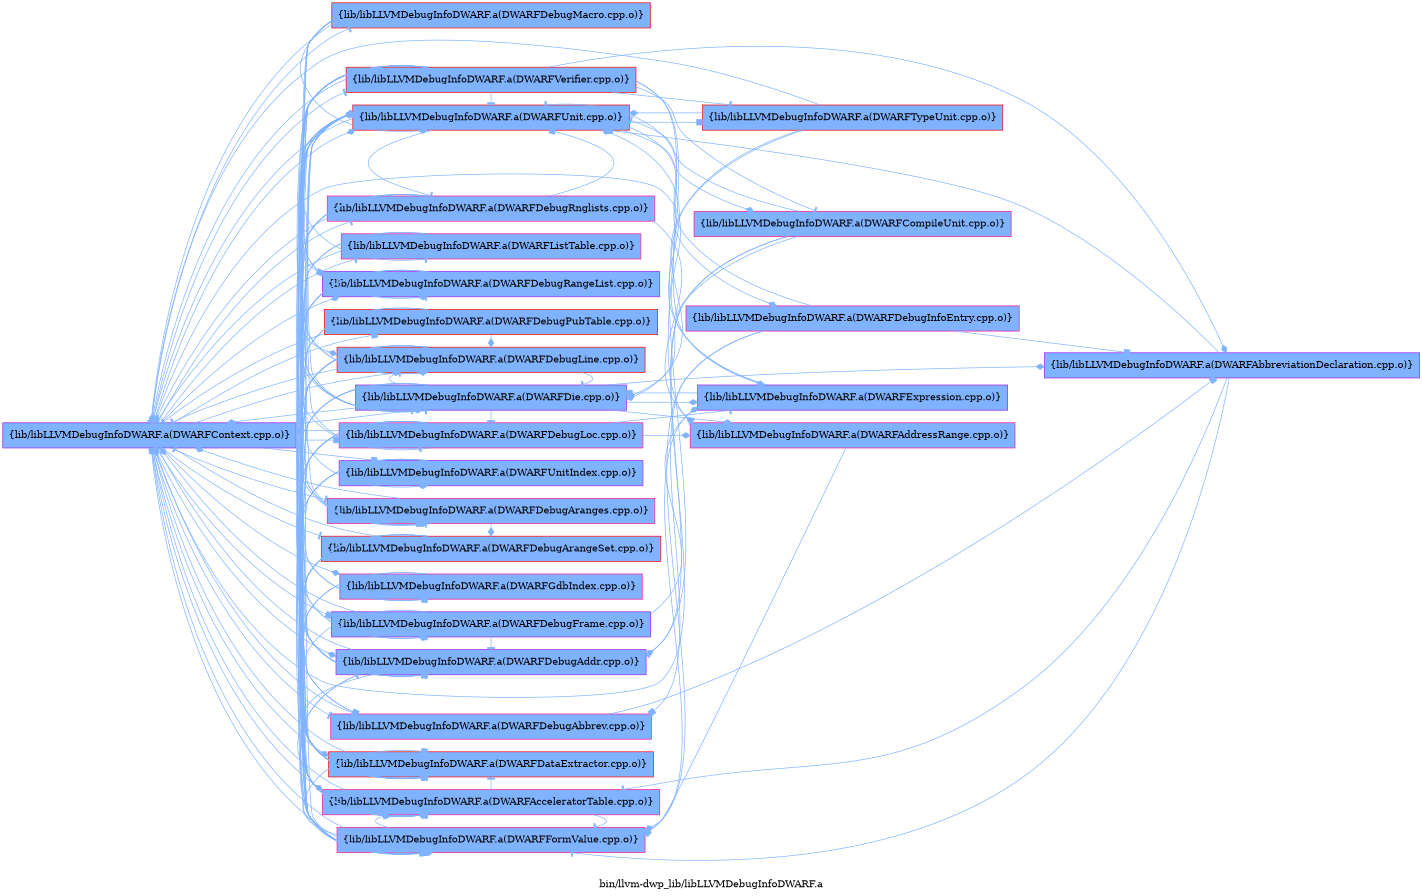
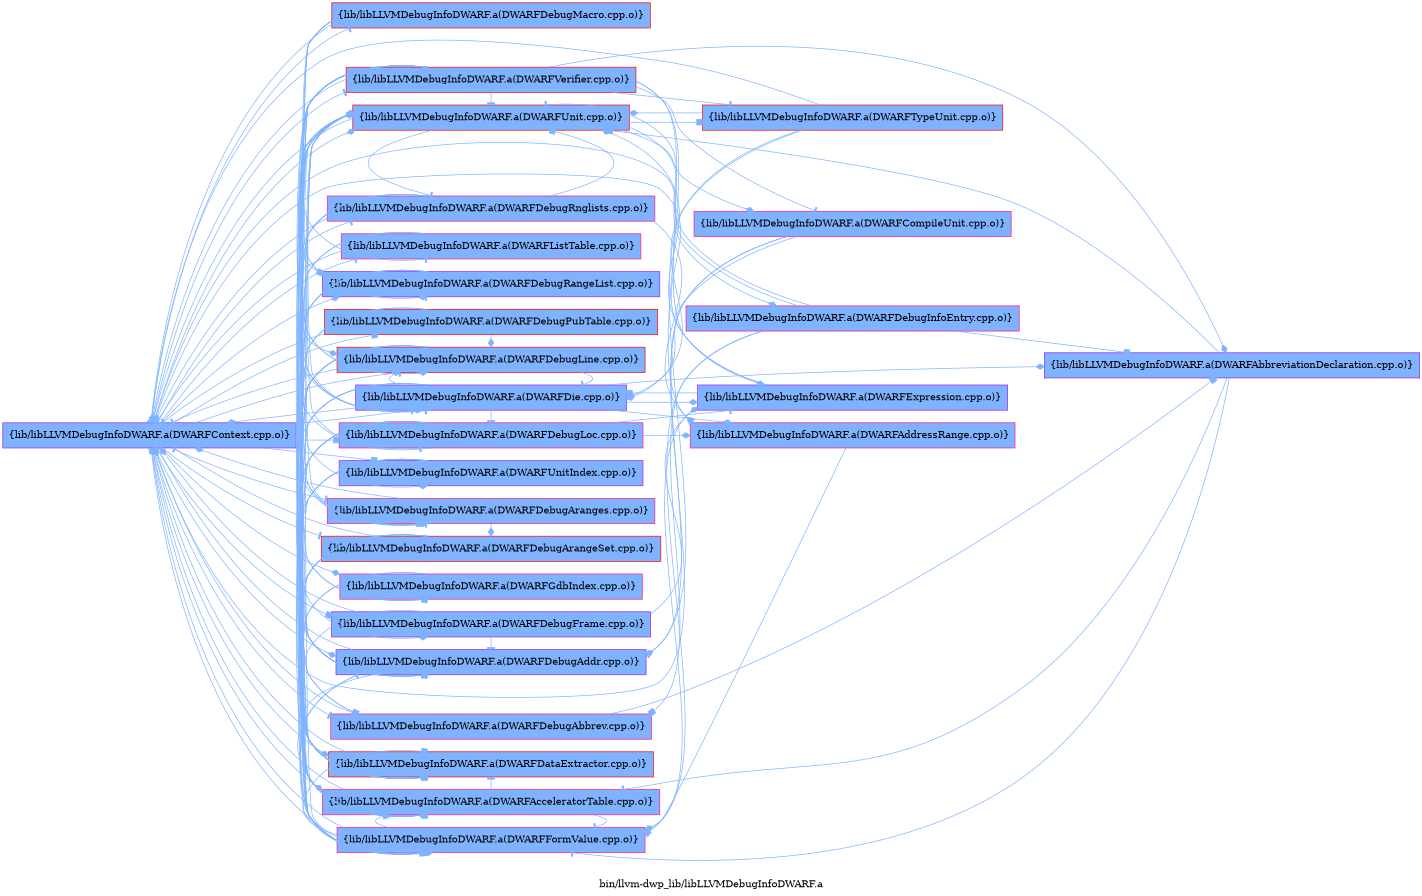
edge "{lib/libLLVMDebugInfoDWARF.a(DWARFDebugMacro.cpp.o)}" -> "{lib/libLLVMDebugInfoDWARF.a(DWARFUnit.cpp.o)}": removed
edge "{lib/libLLVMDebugInfoDWARF.a(DWARFCompileUnit.cpp.o)}" -> "{lib/libLLVMDebugInfoDWARF.a(DWARFUnit.cpp.o)}": removed
edge "{lib/libLLVMDebugInfoDWARF.a(DWARFDebugLoc.cpp.o)}" -> "{lib/libLLVMDebugInfoDWARF.a(DWARFContext.cpp.o)}": now "{lib/libLLVMDebugInfoDWARF.a(DWARFDebugInfoEntry.cpp.o)}" -> "{lib/libLLVMDebugInfoDWARF.a(DWARFContext.cpp.o)}"
edge "{lib/libLLVMDebugInfoDWARF.a(DWARFListTable.cpp.o)}" -> "{lib/libLLVMDebugInfoDWARF.a(DWARFDebugFrame.cpp.o)}": now "{lib/libLLVMDebugInfoDWARF.a(DWARFListTable.cpp.o)}" -> "{lib/libLLVMDebugInfoDWARF.a(DWARFAcceleratorTable.cpp.o)}"
